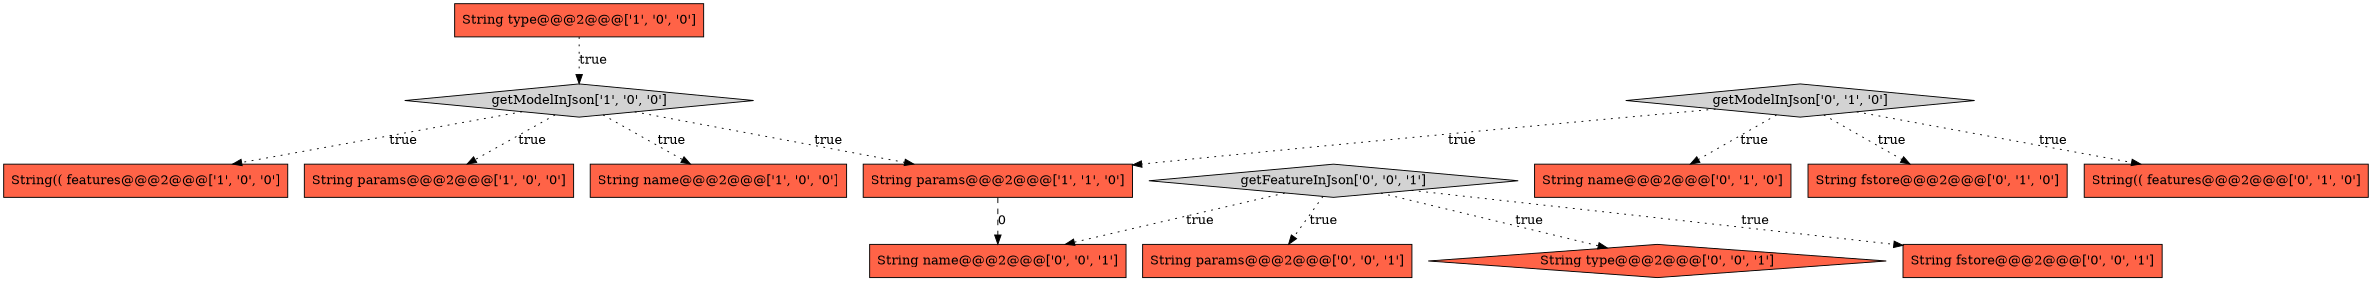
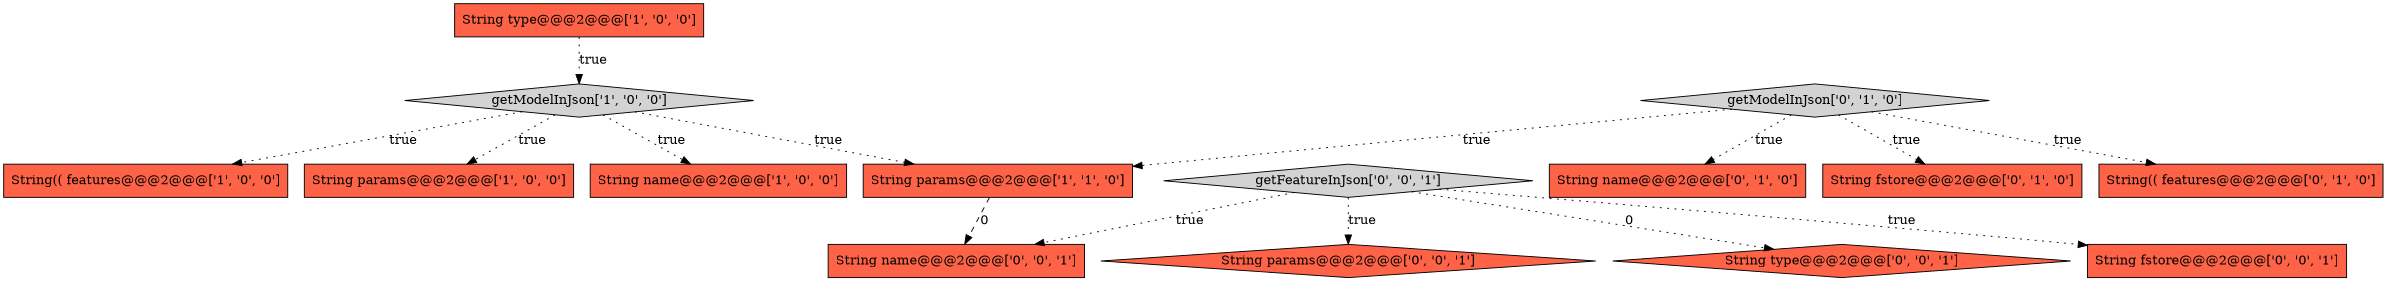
edge "getFeatureInJson['0', '0', '1']" -> "String type@@@2@@@['0', '0', '1']": label "true" -> "0"
node "String params@@@2@@@['0', '0', '1']": shape box -> diamond
